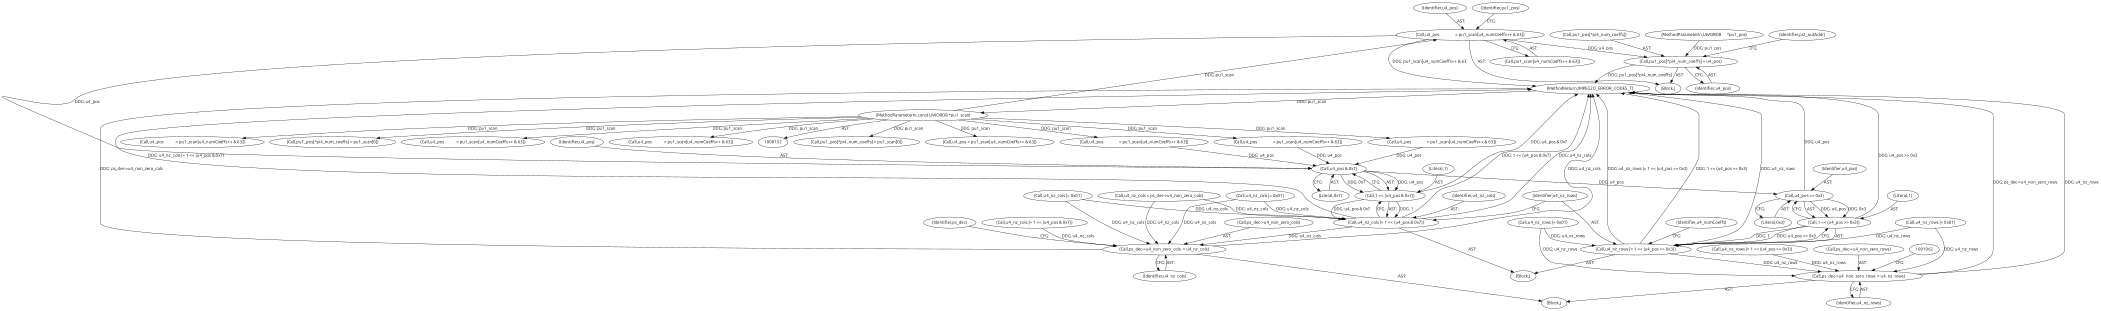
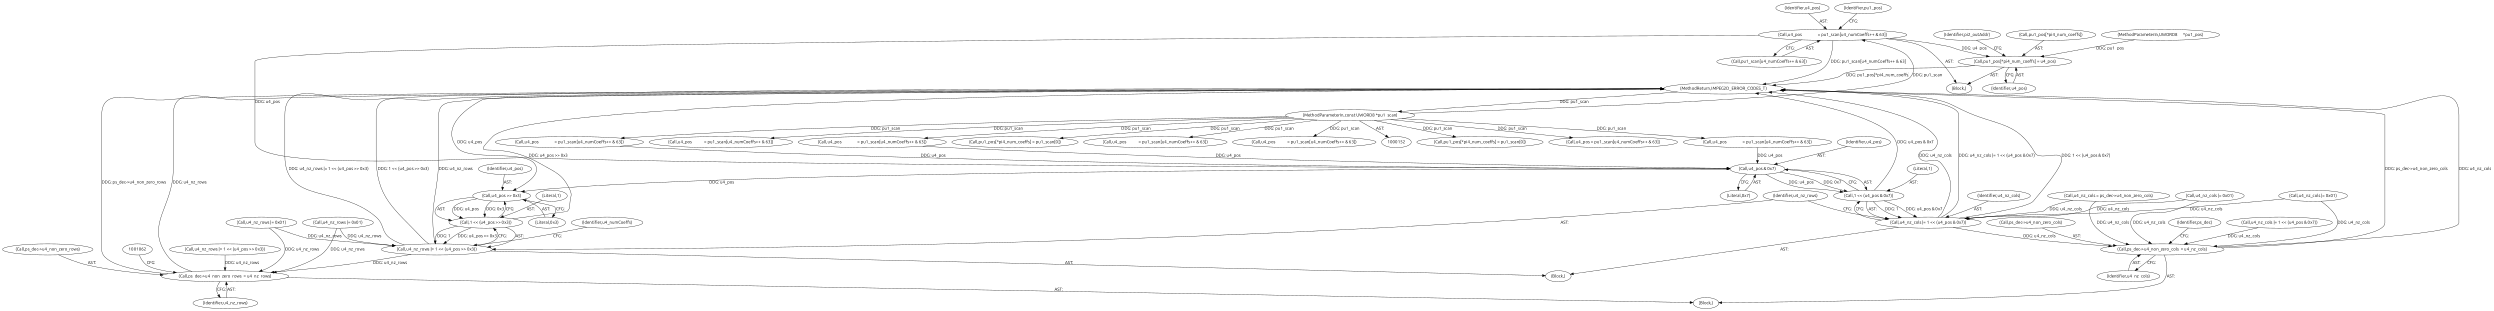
edge "(Call,u4_pos >> 0x3)" -> "(MethodReturn,IMPEG2D_ERROR_CODES_T)": reversed
